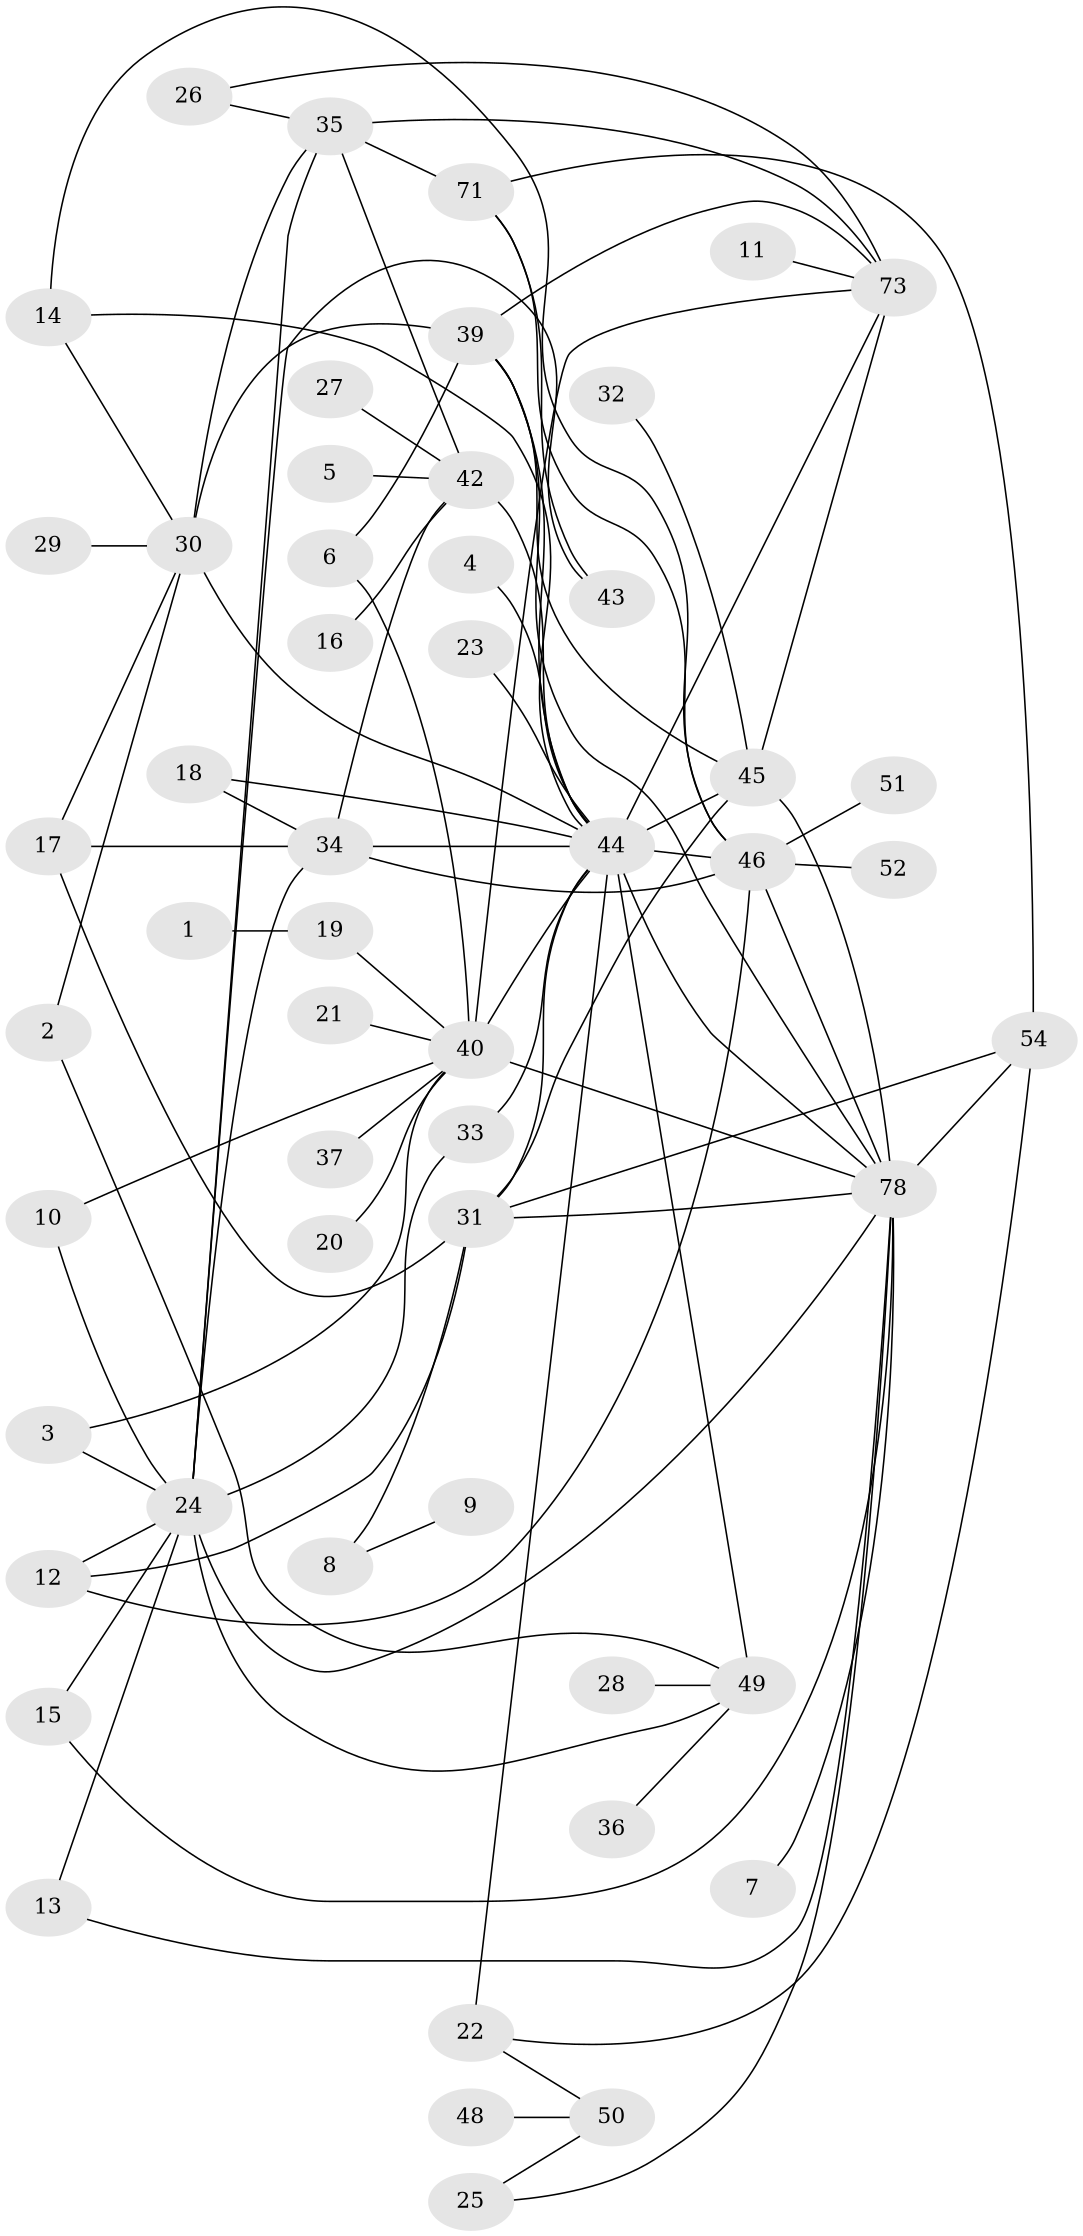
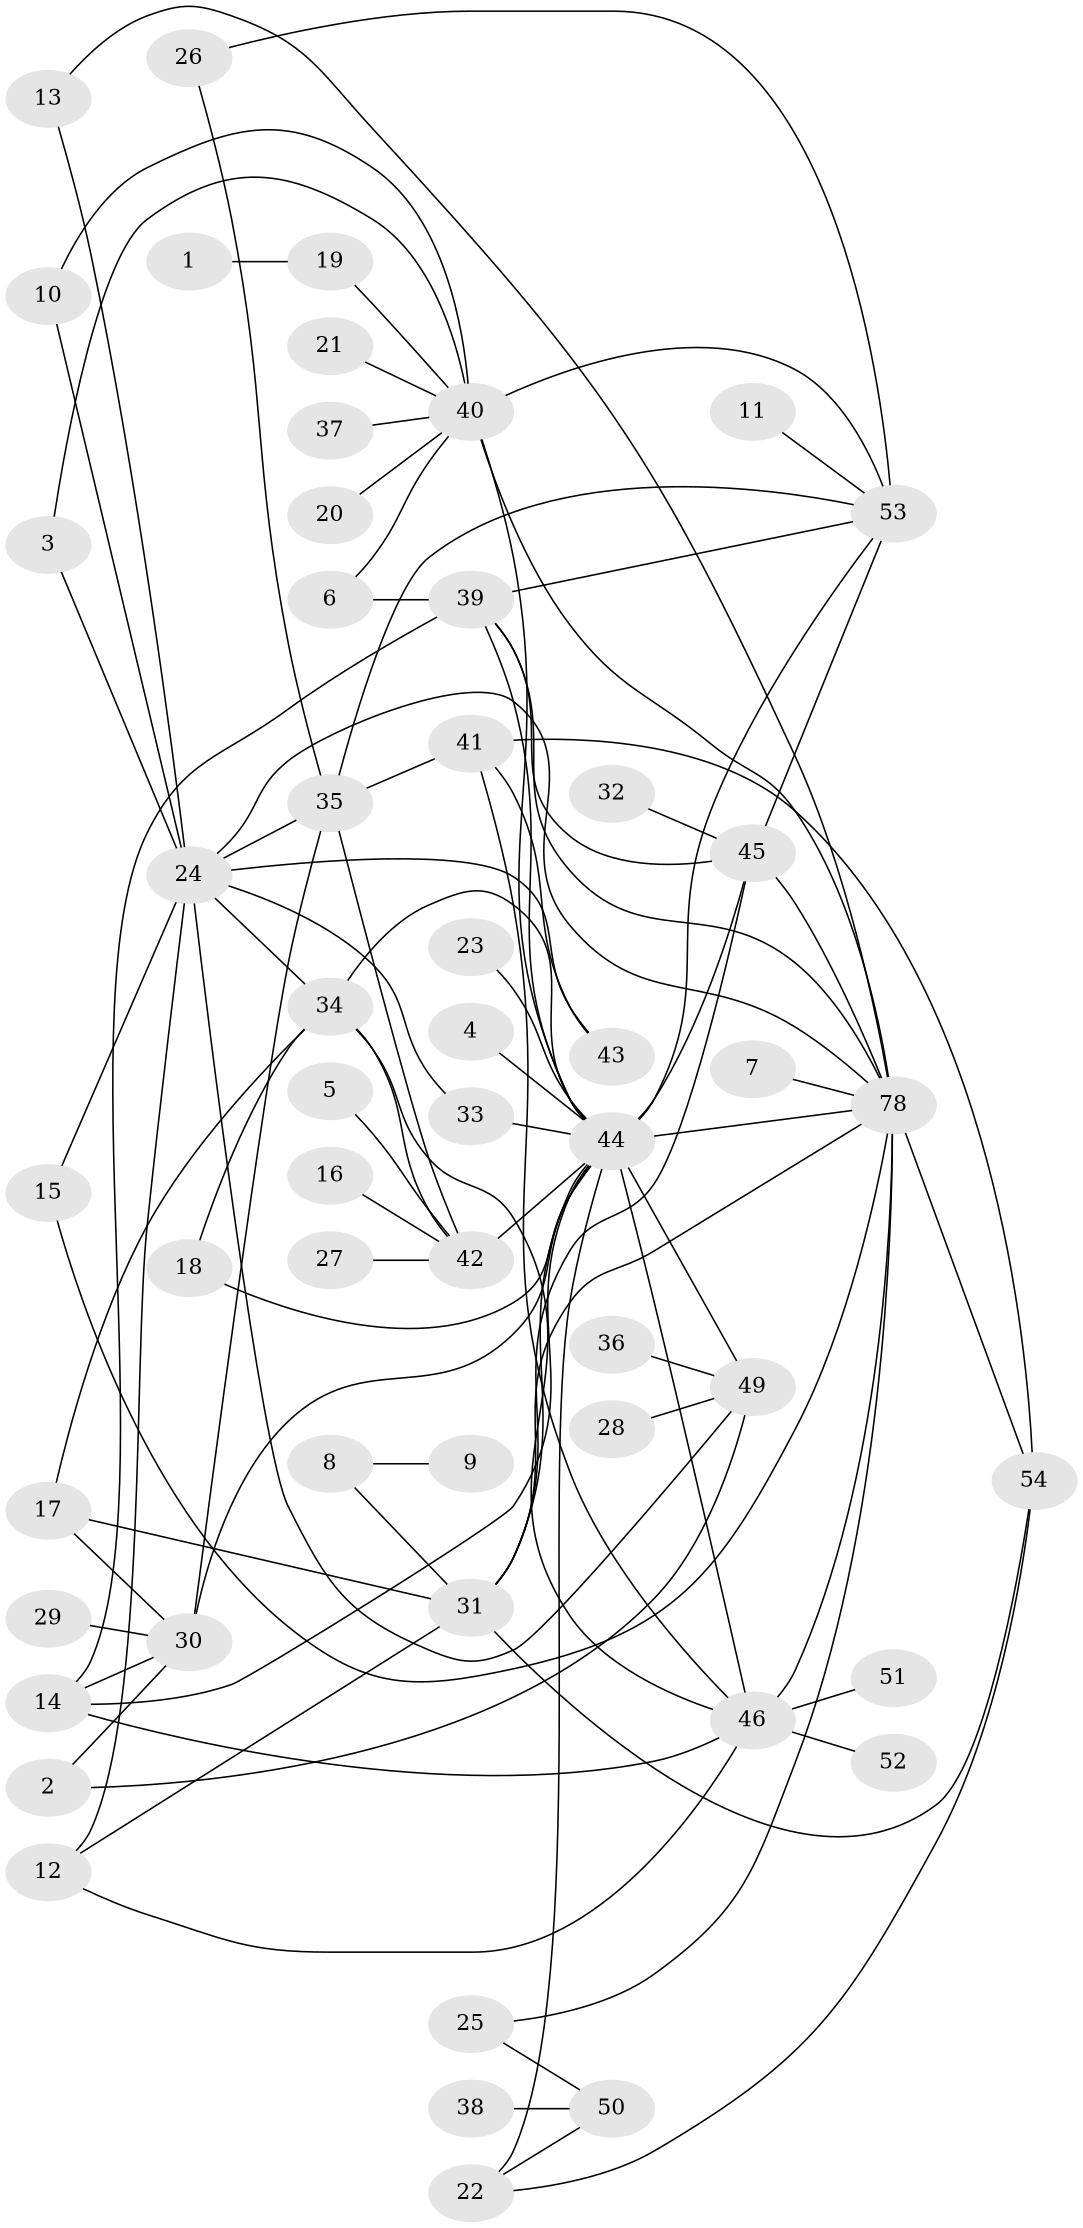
node "71": label "71" -> "41"
node "73": label "73" -> "53"
edge "39" -- "30": now "39" -- "14"
node "48": label "48" -> "38"
